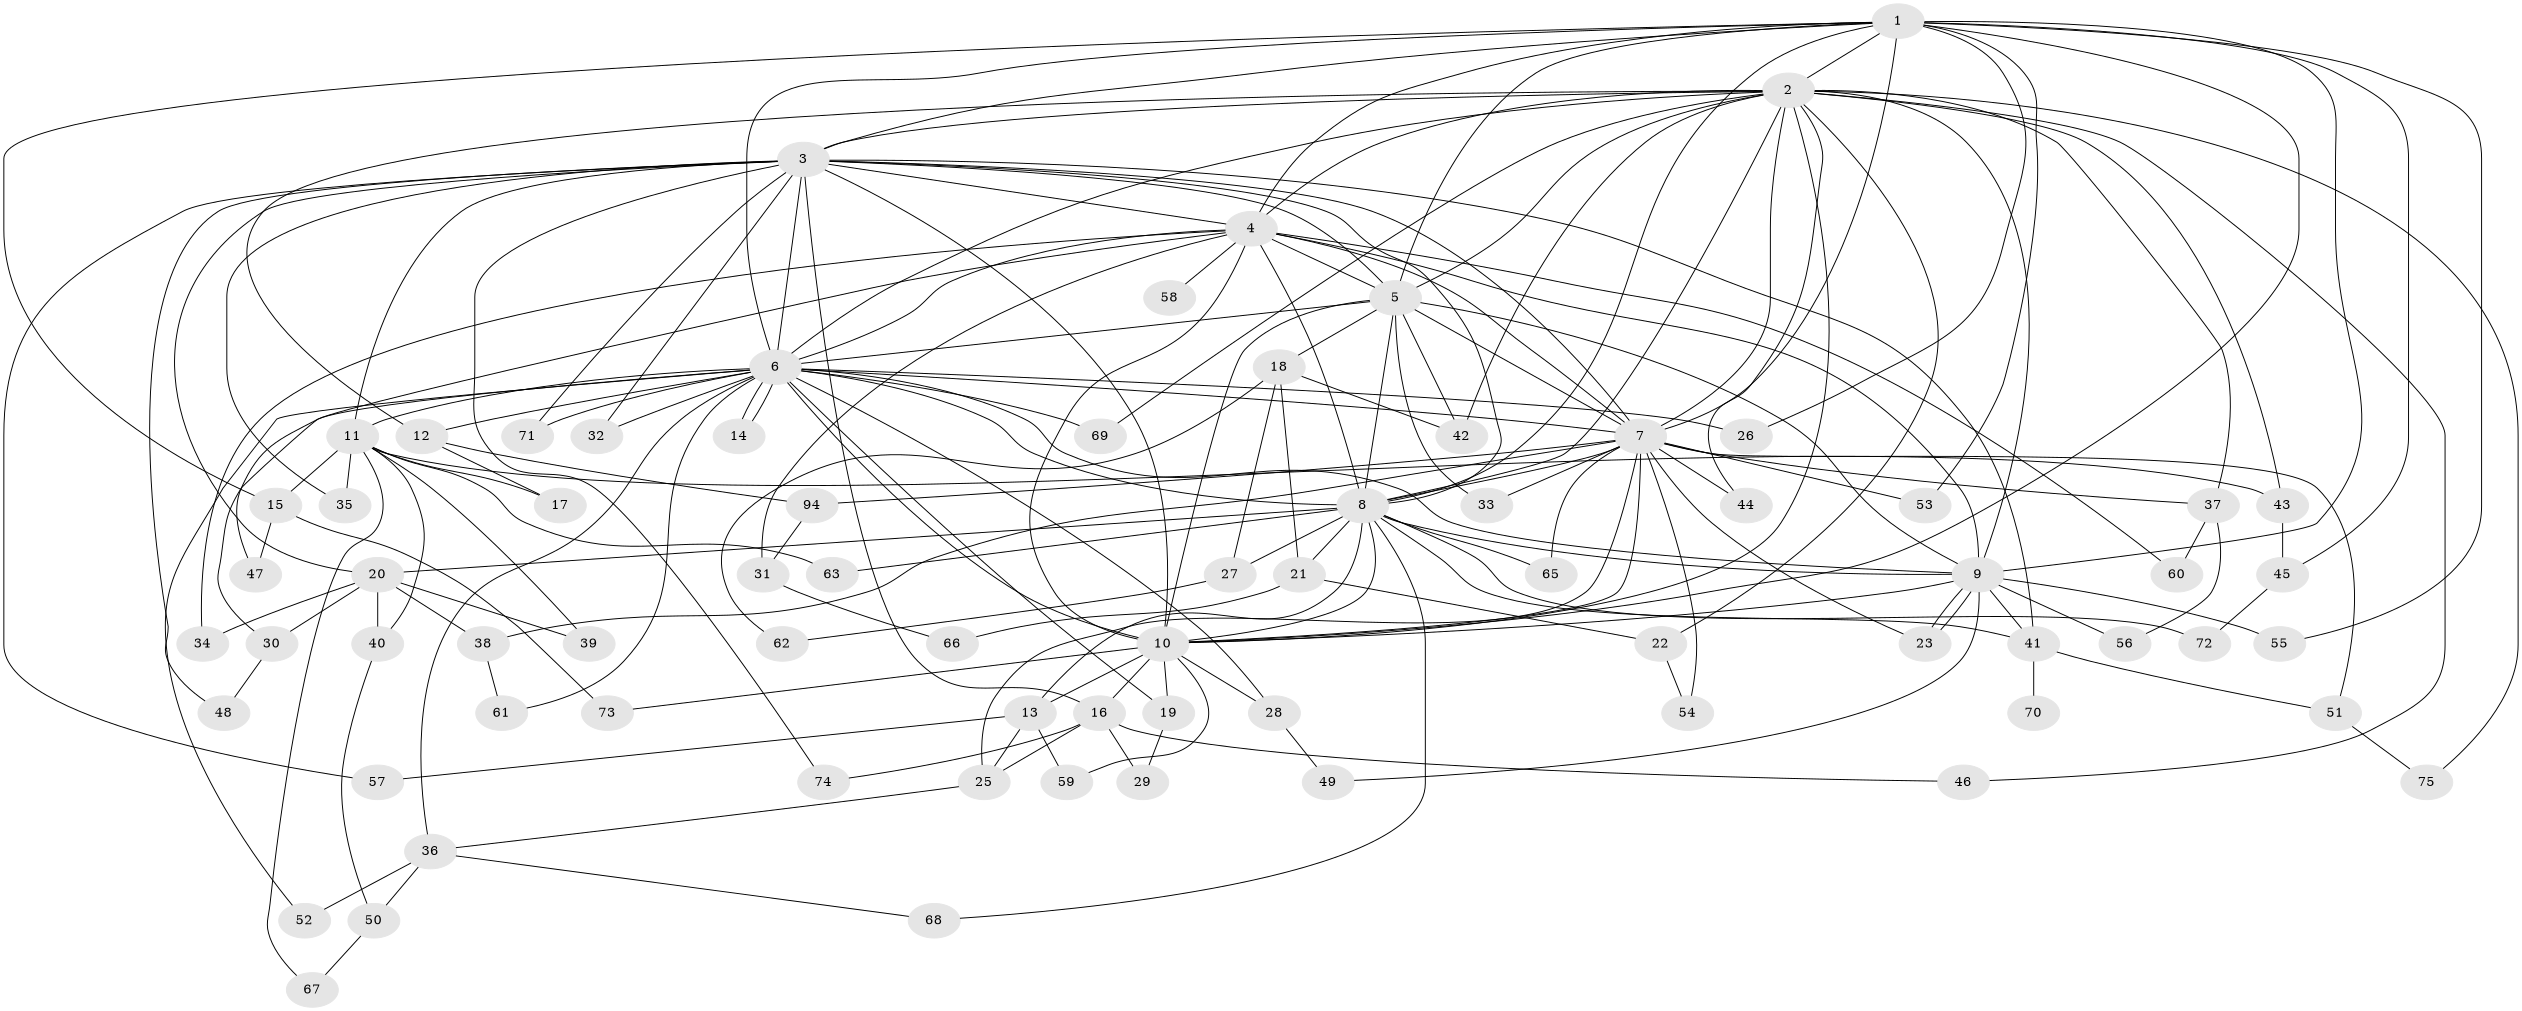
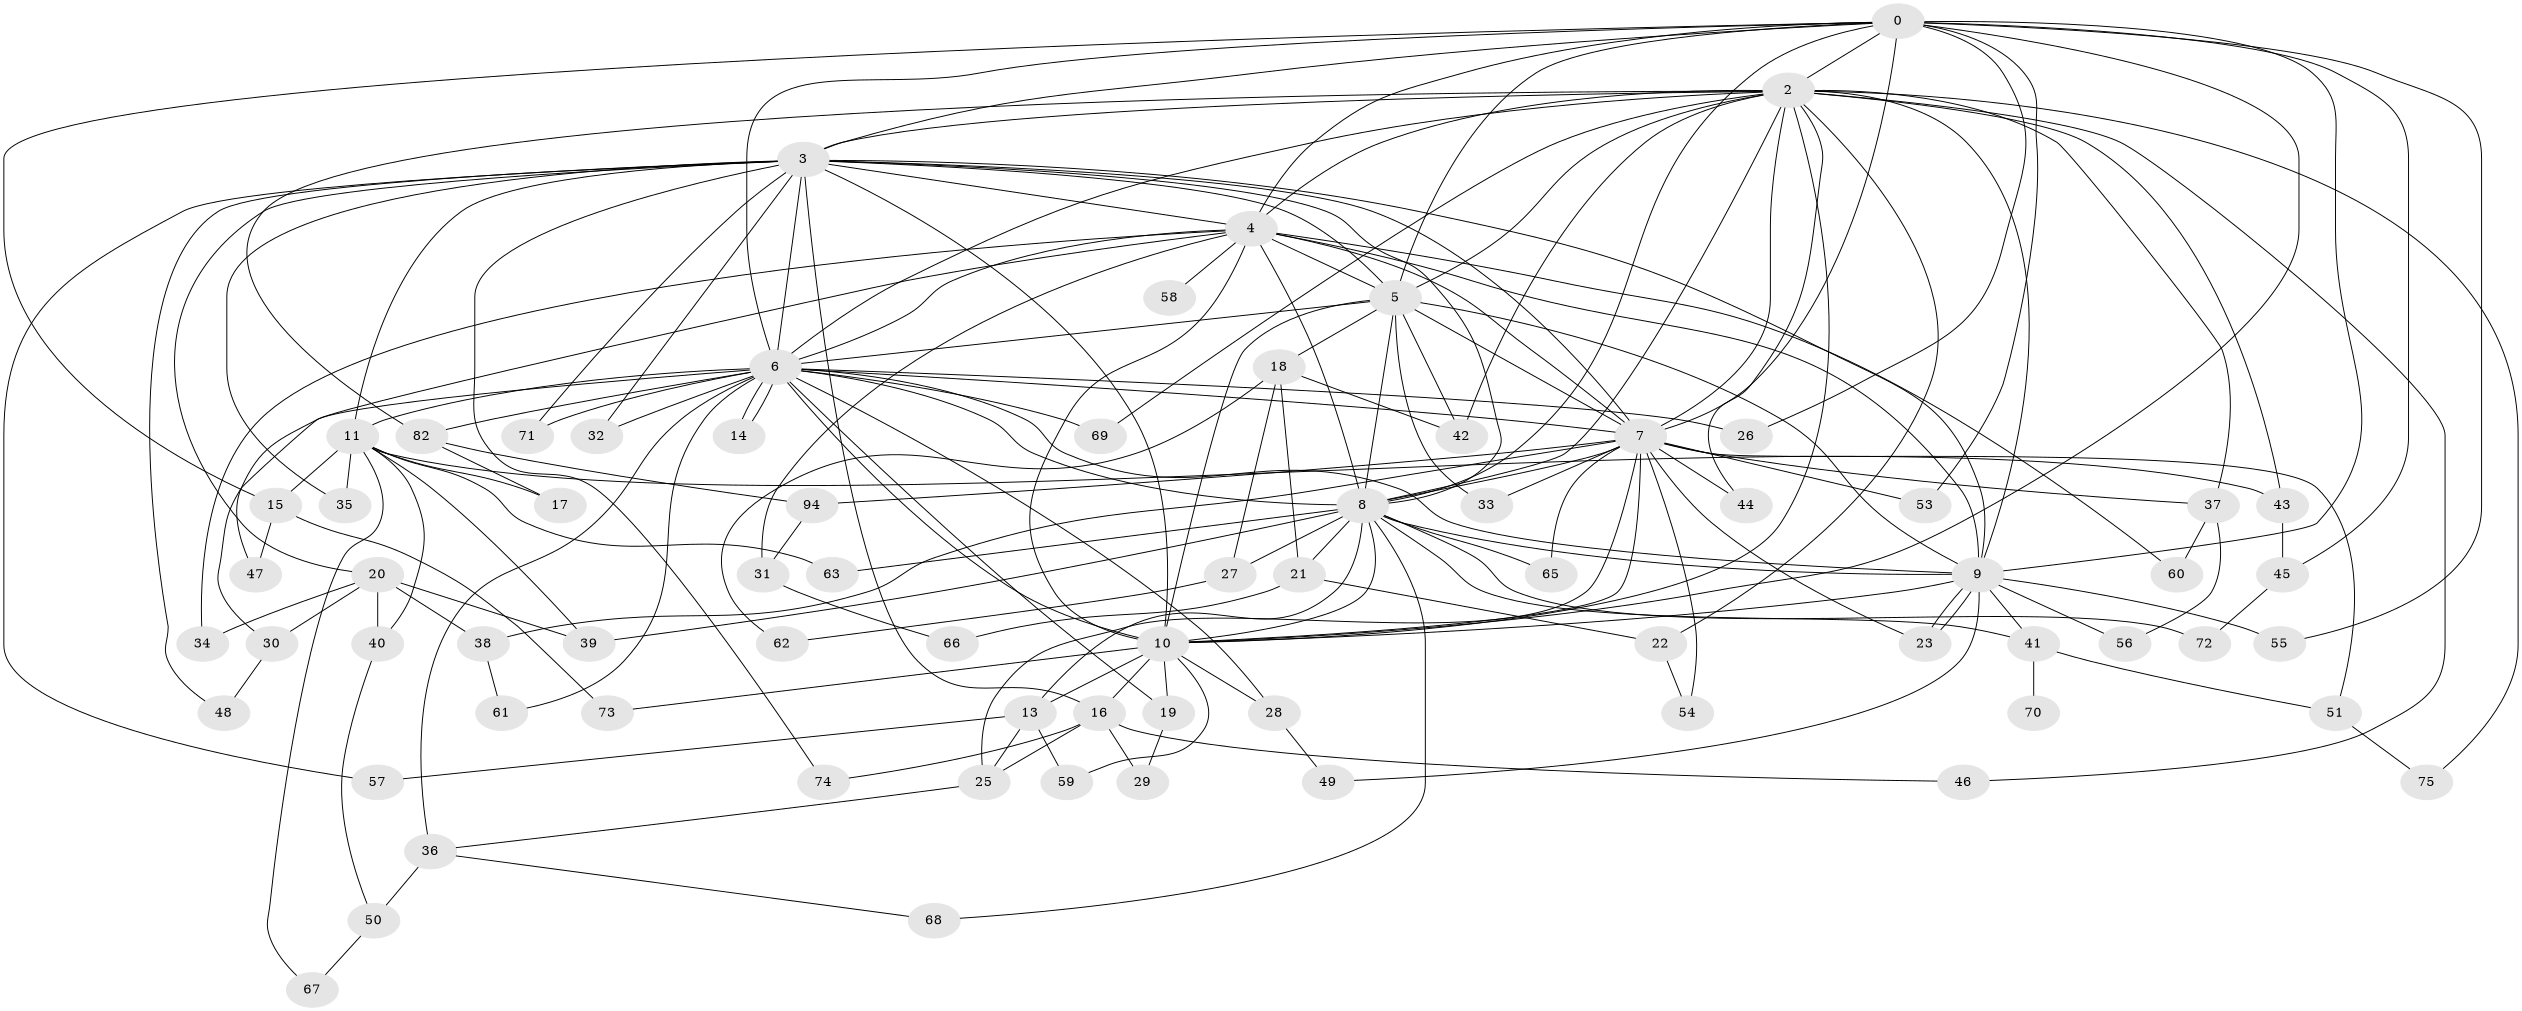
node "1": label "1" -> "0"
edge "3" -- "41": now "3" -- "9"
node "12": label "12" -> "82"
edge "8" -- "20": now "8" -- "39"
node "52": removed
